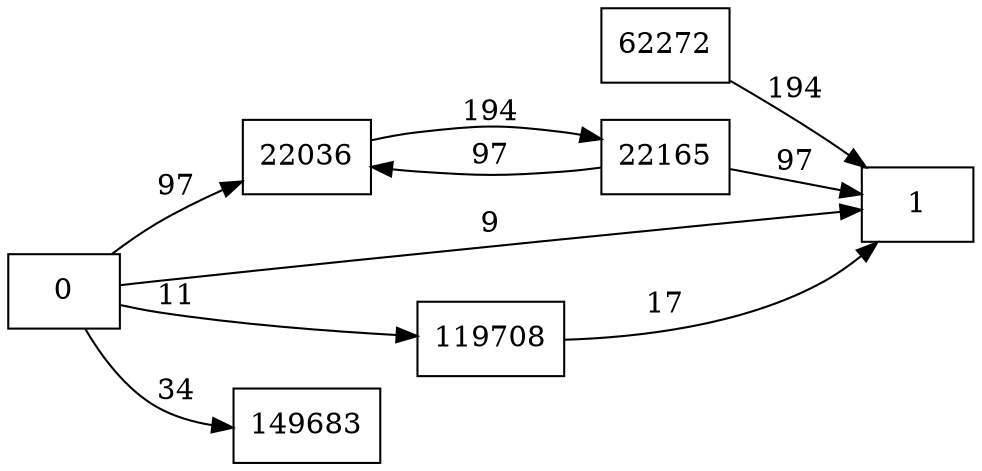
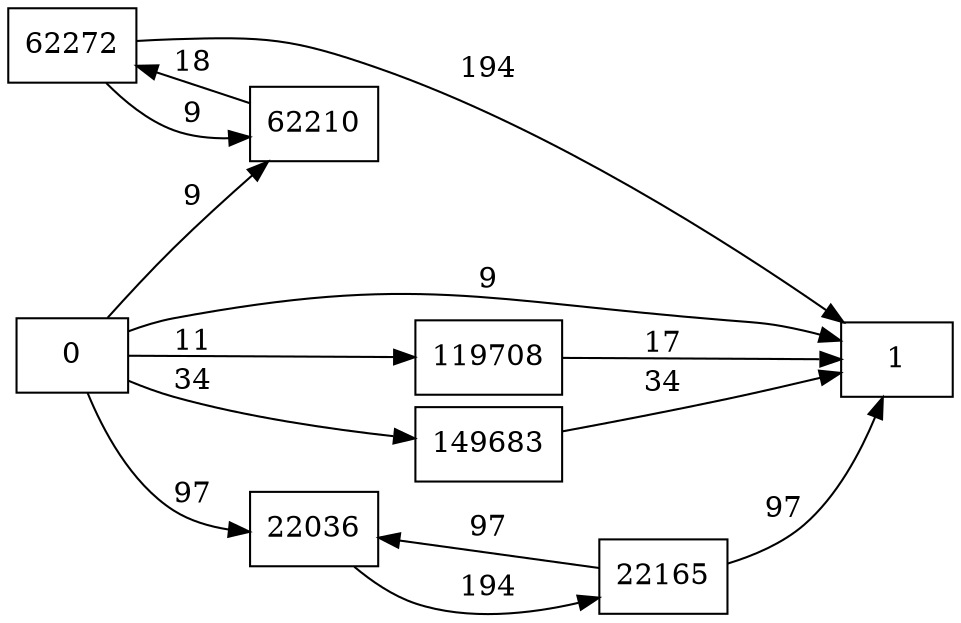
node "62210": added
edge "149683" -> "1": added, label "34"
